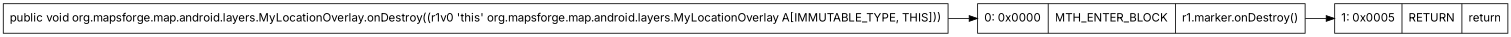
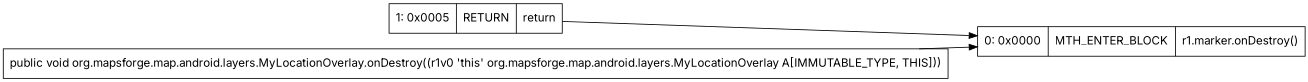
edge "0: 0x0000" -> "1: 0x0005": reversed
